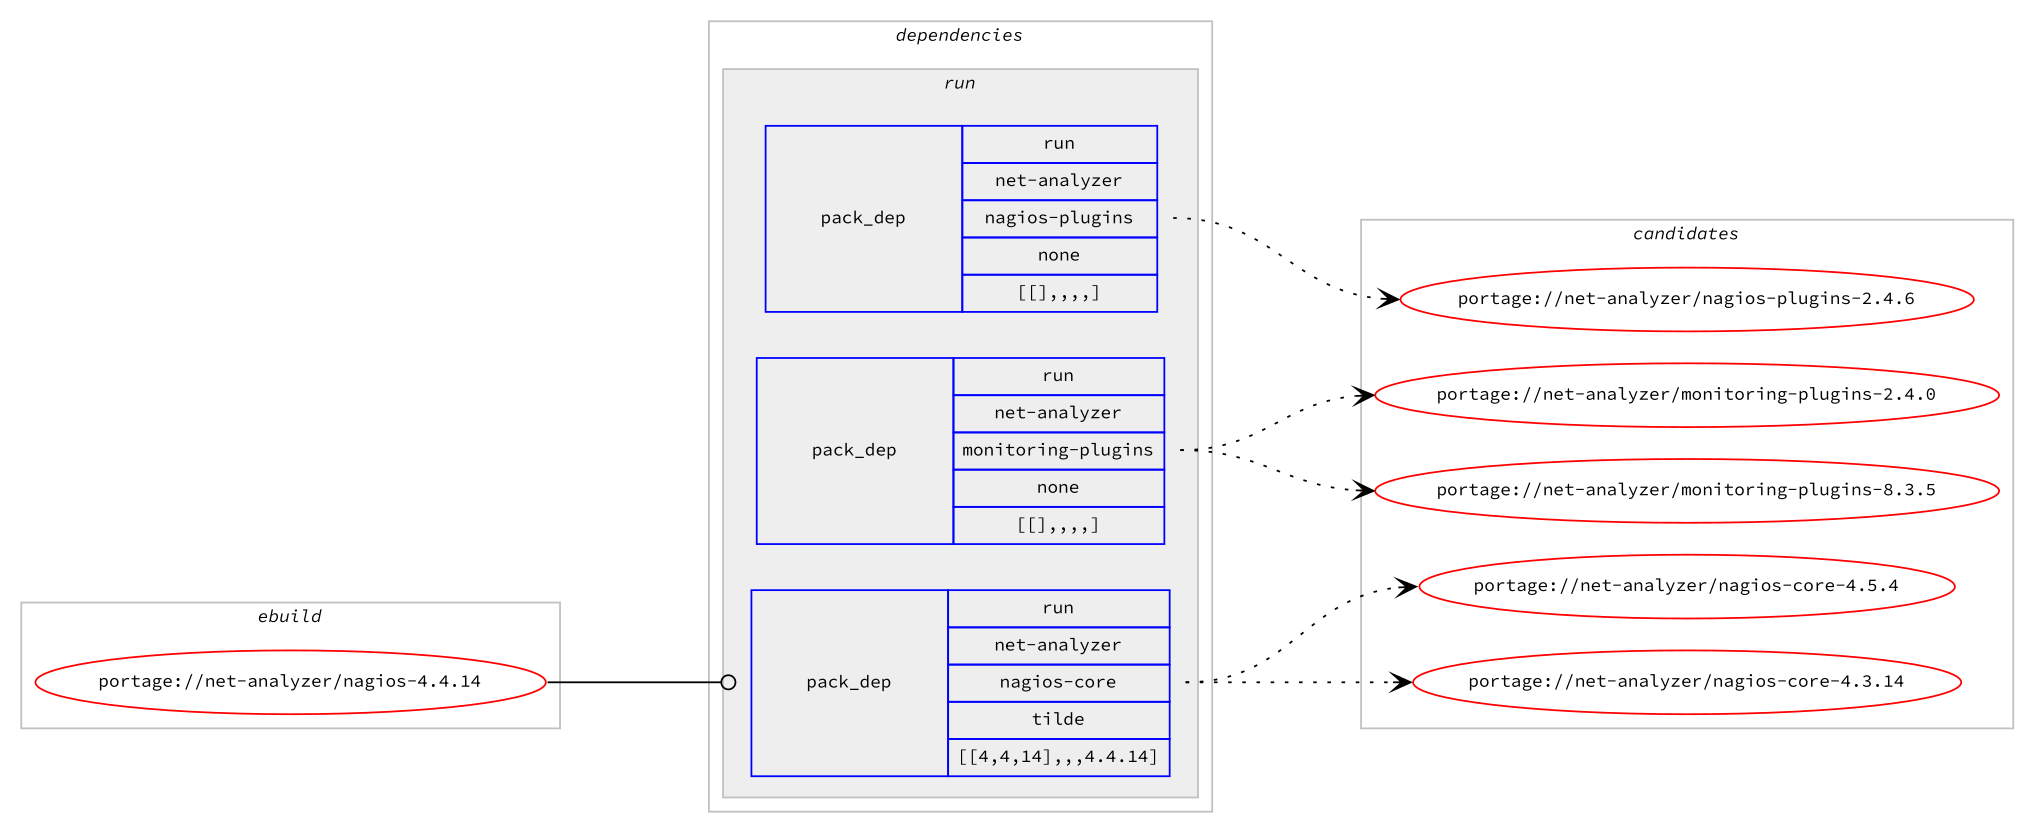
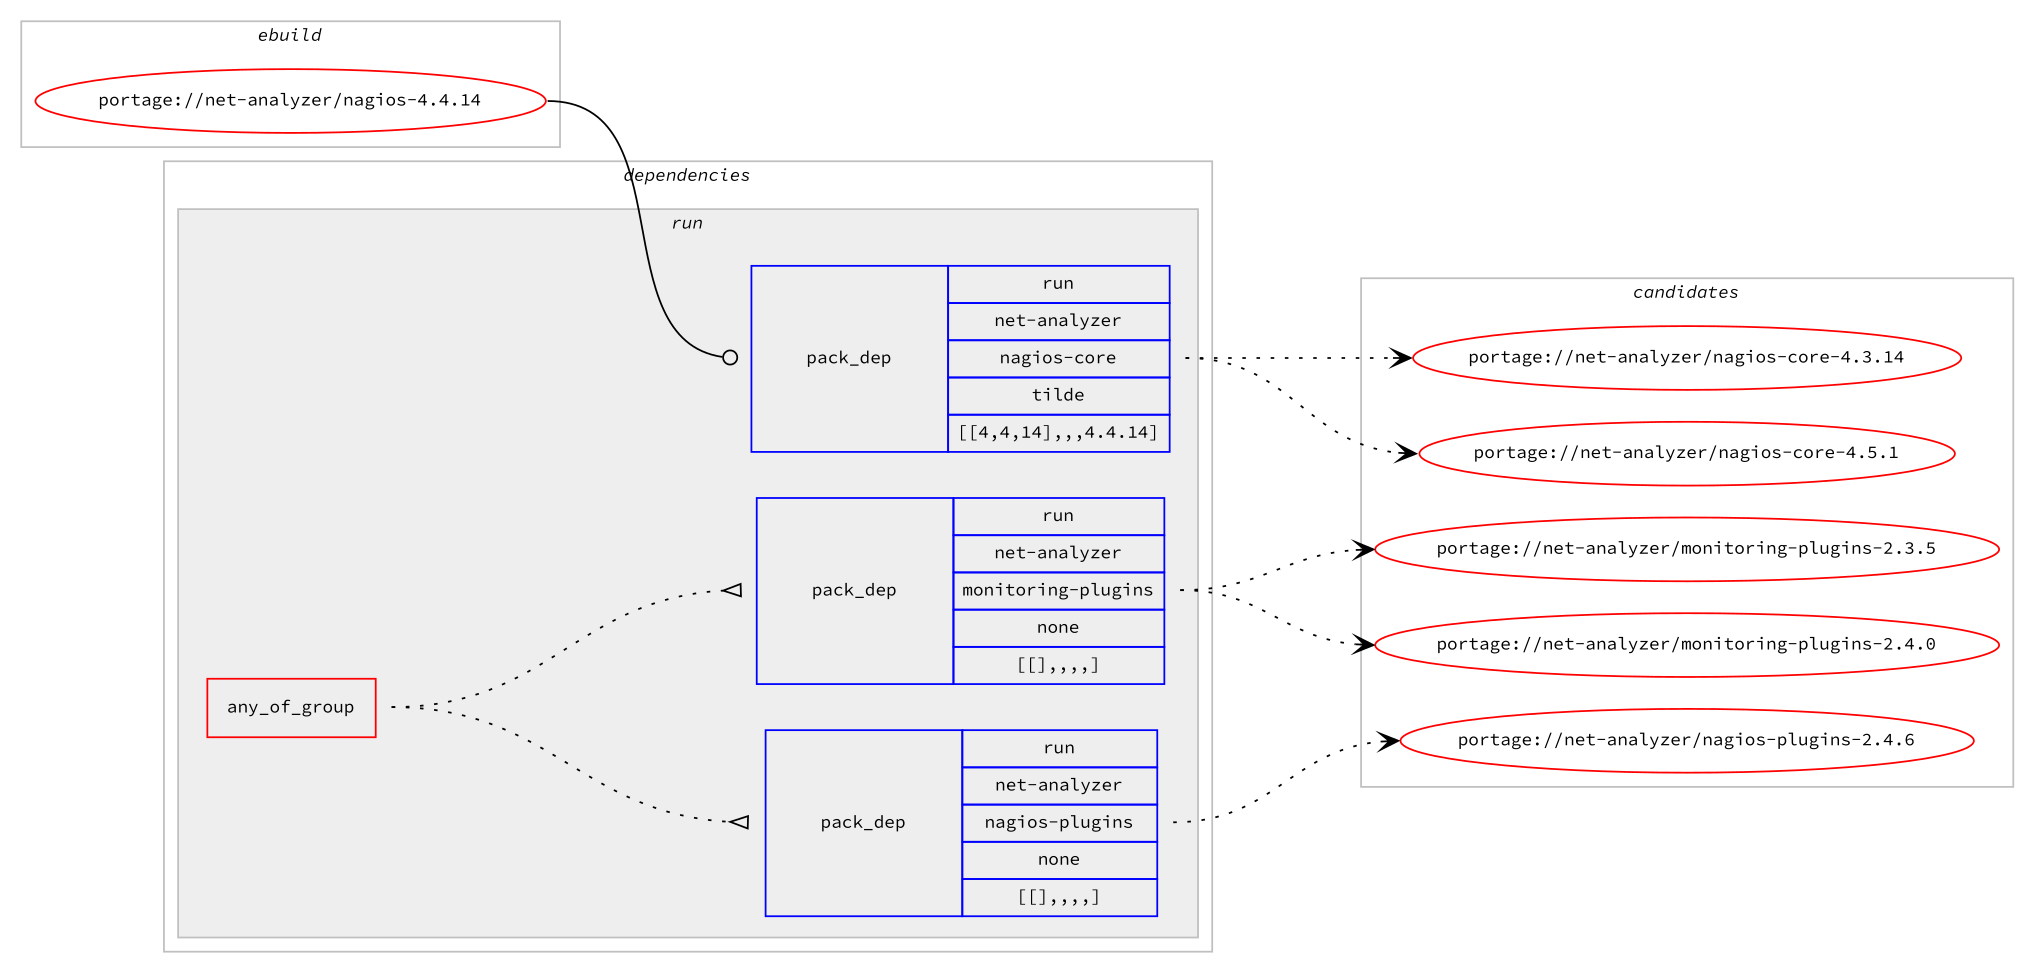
node "portage://net-analyzer/monitoring-plugins-8.3.5": label "portage://net-analyzer/monitoring-plugins-8.3.5" -> "portage://net-analyzer/monitoring-plugins-2.3.5"
node "portage://net-analyzer/nagios-core-4.5.4": label "portage://net-analyzer/nagios-core-4.5.4" -> "portage://net-analyzer/nagios-core-4.5.1"
node "any_of_group": added
